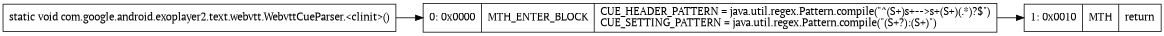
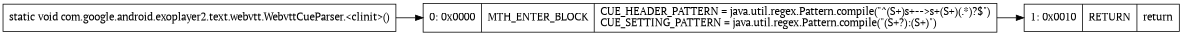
node "1: 0x0010": text "MTH" -> "RETURN"
